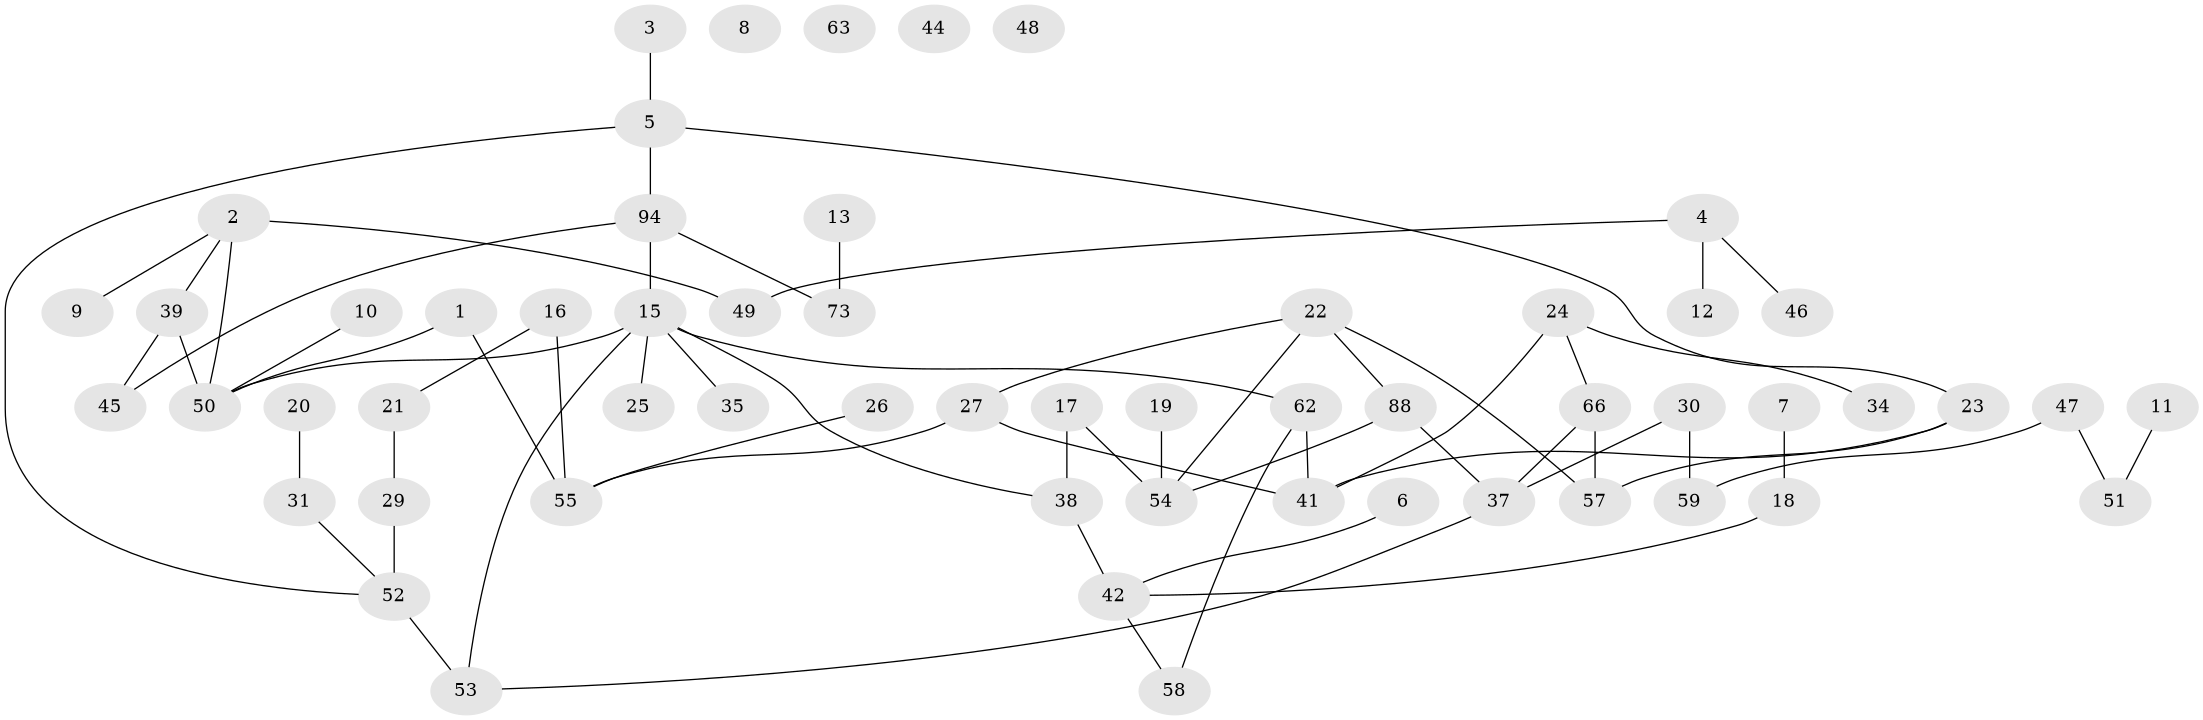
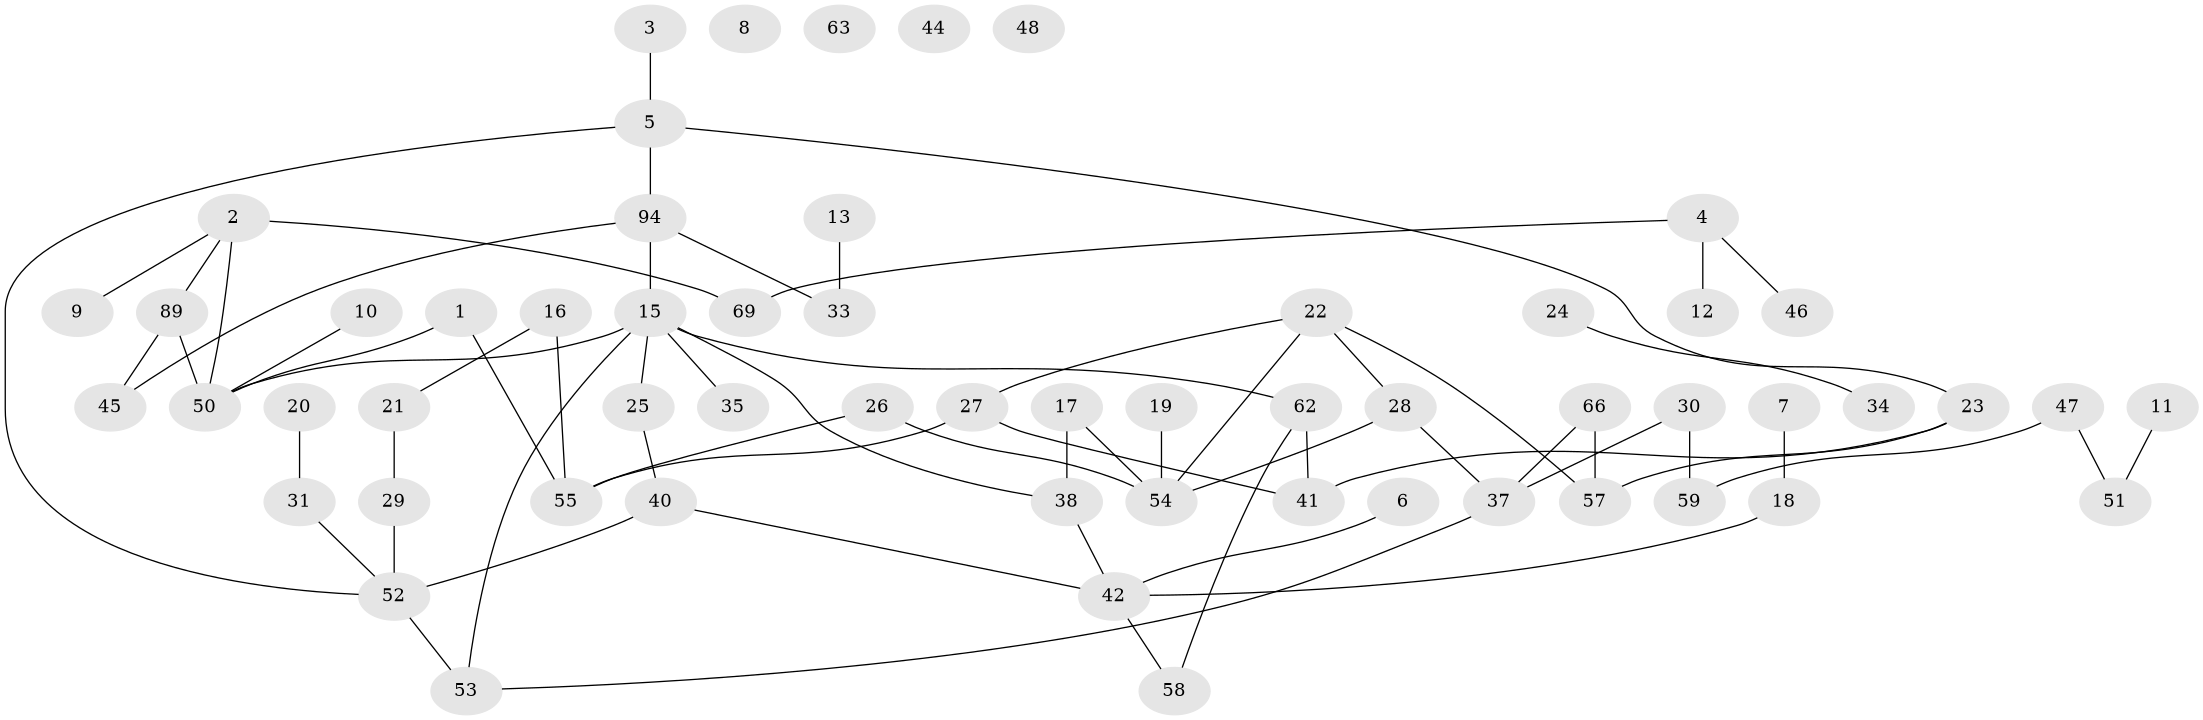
node "39": label "39" -> "89"
node "49": label "49" -> "69"
node "73": label "73" -> "33"
edge "24" -- "66": removed
node "88": label "88" -> "28"
edge "24" -- "41": removed
edge "26" -- "54": added
node "40": added
